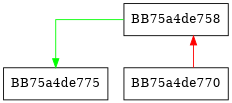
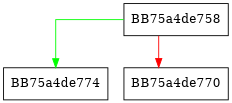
edge "BB75a4de770" -> "BB75a4de758": reversed
node "BB75a4de775": label "BB75a4de775" -> "BB75a4de774"
